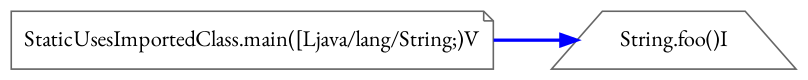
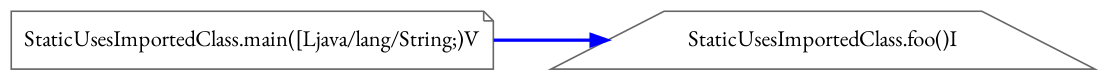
node "String.foo()I": label "String.foo()I" -> "StaticUsesImportedClass.foo()I"
